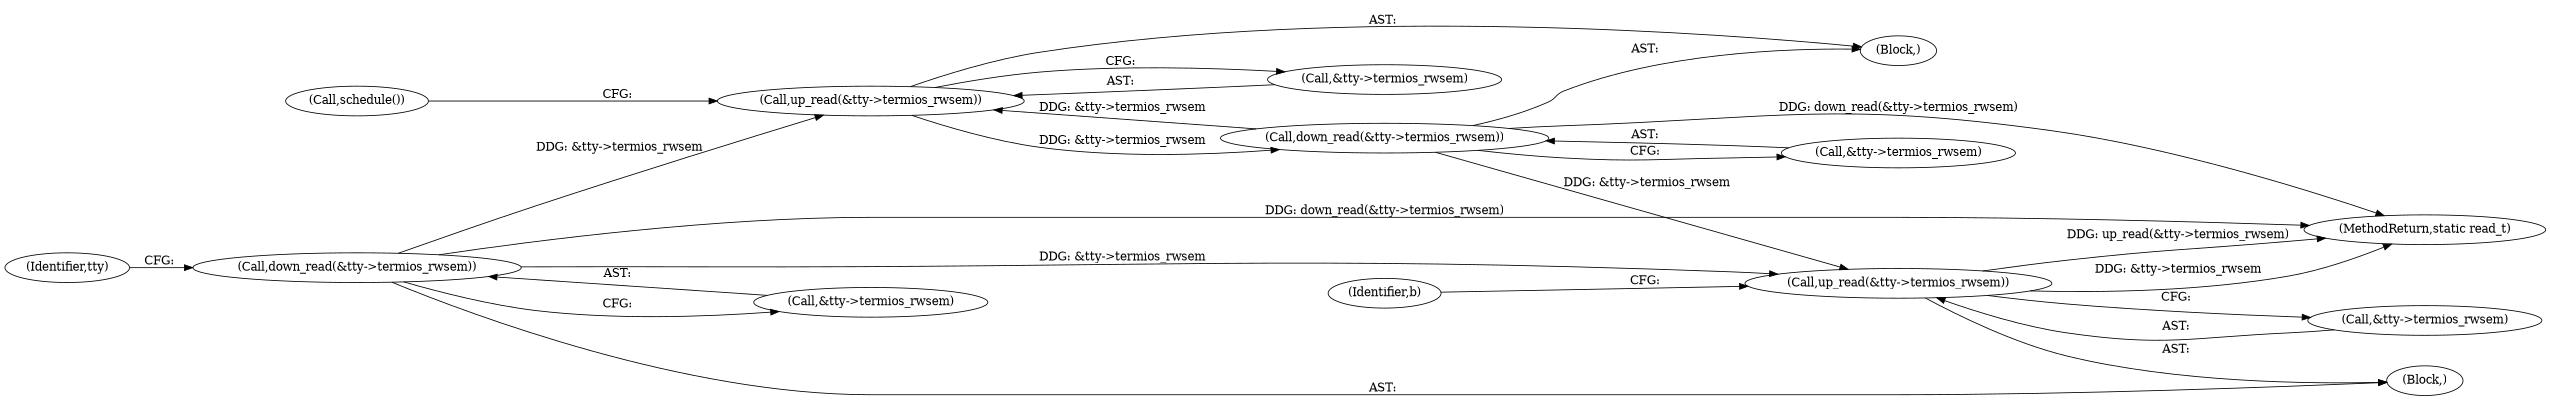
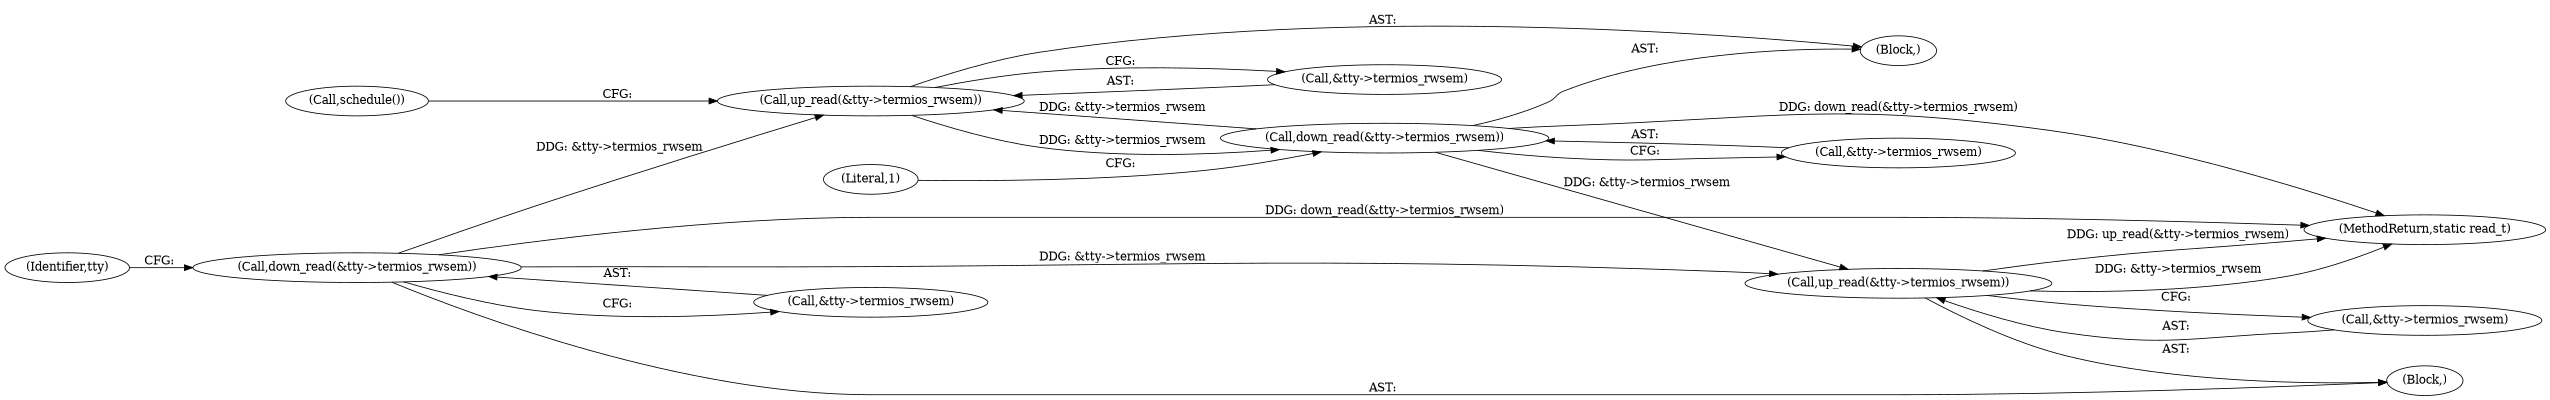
node "(Literal,1)": added
node "(Identifier,b)": removed
